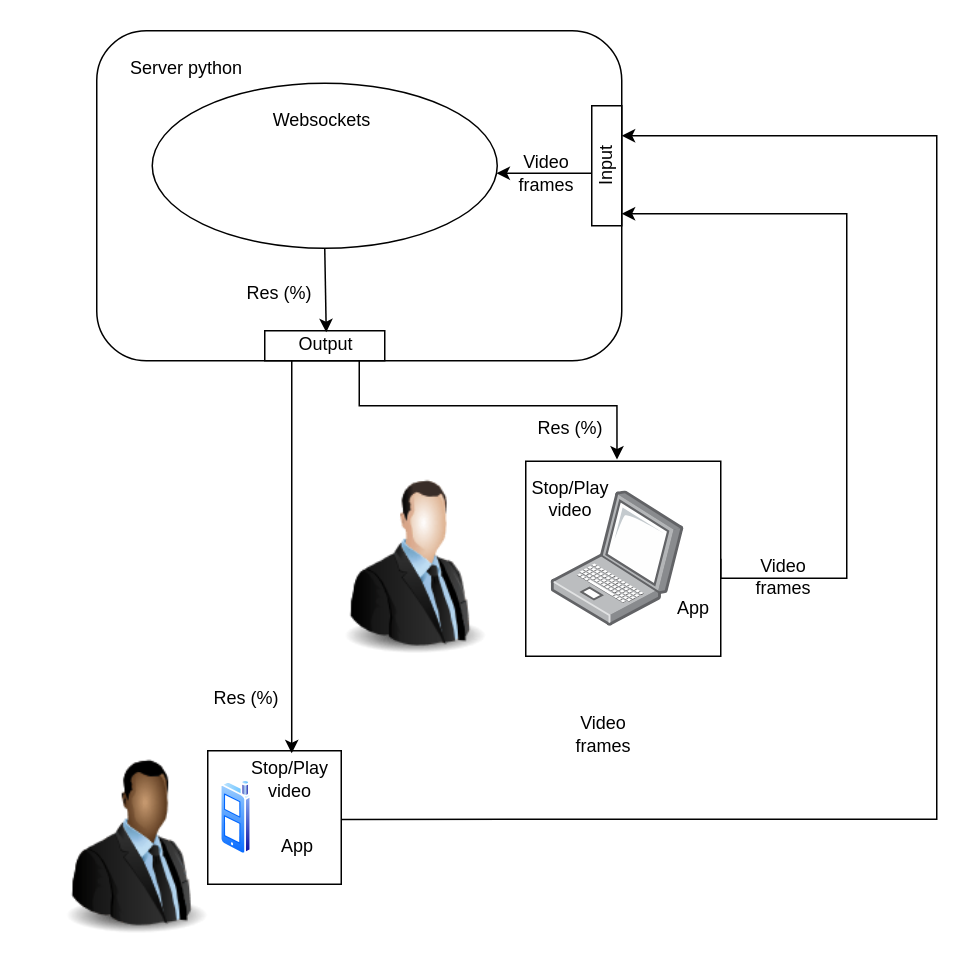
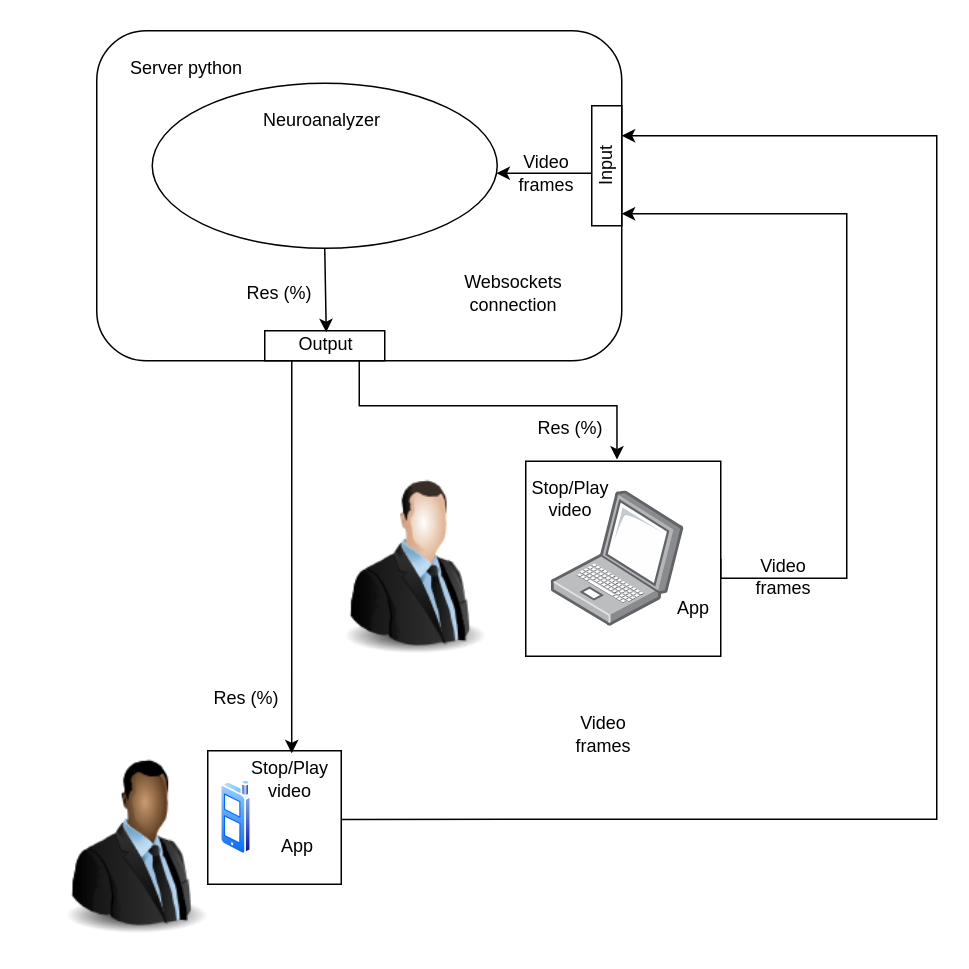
node "Websockets": label "Websockets" -> "Neuroanalyzer"
node "Websockets connection": added
